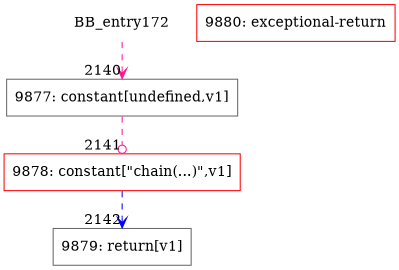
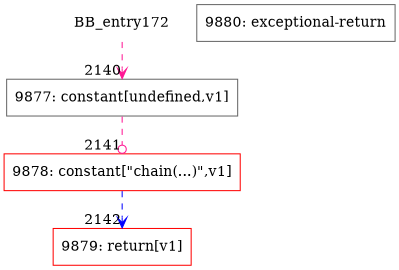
node "9880: exceptional-return": color red -> gray40
node "9879: return[v1]": color gray40 -> red
